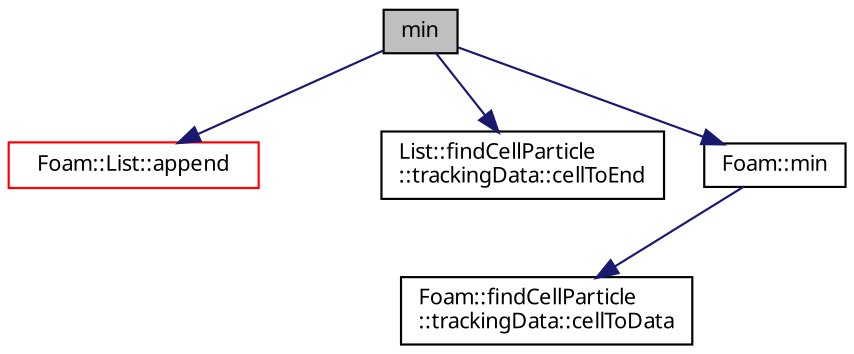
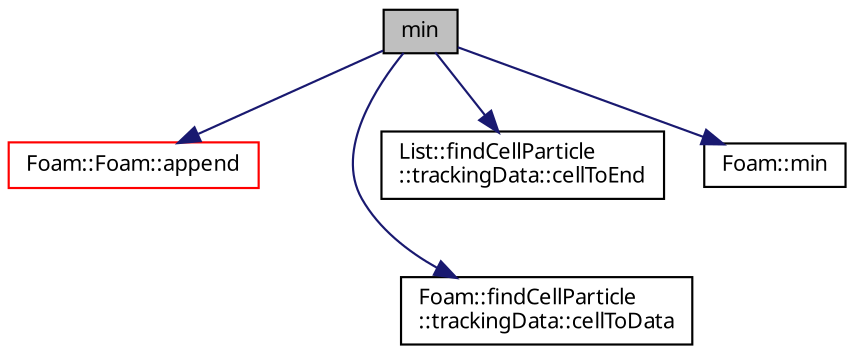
node "Foam::List::append": label "Foam::List::append" -> "Foam::Foam::append"
edge "Foam::min" -> "Foam::findCellParticle ::trackingData::cellToData": now "min" -> "Foam::findCellParticle ::trackingData::cellToData"
